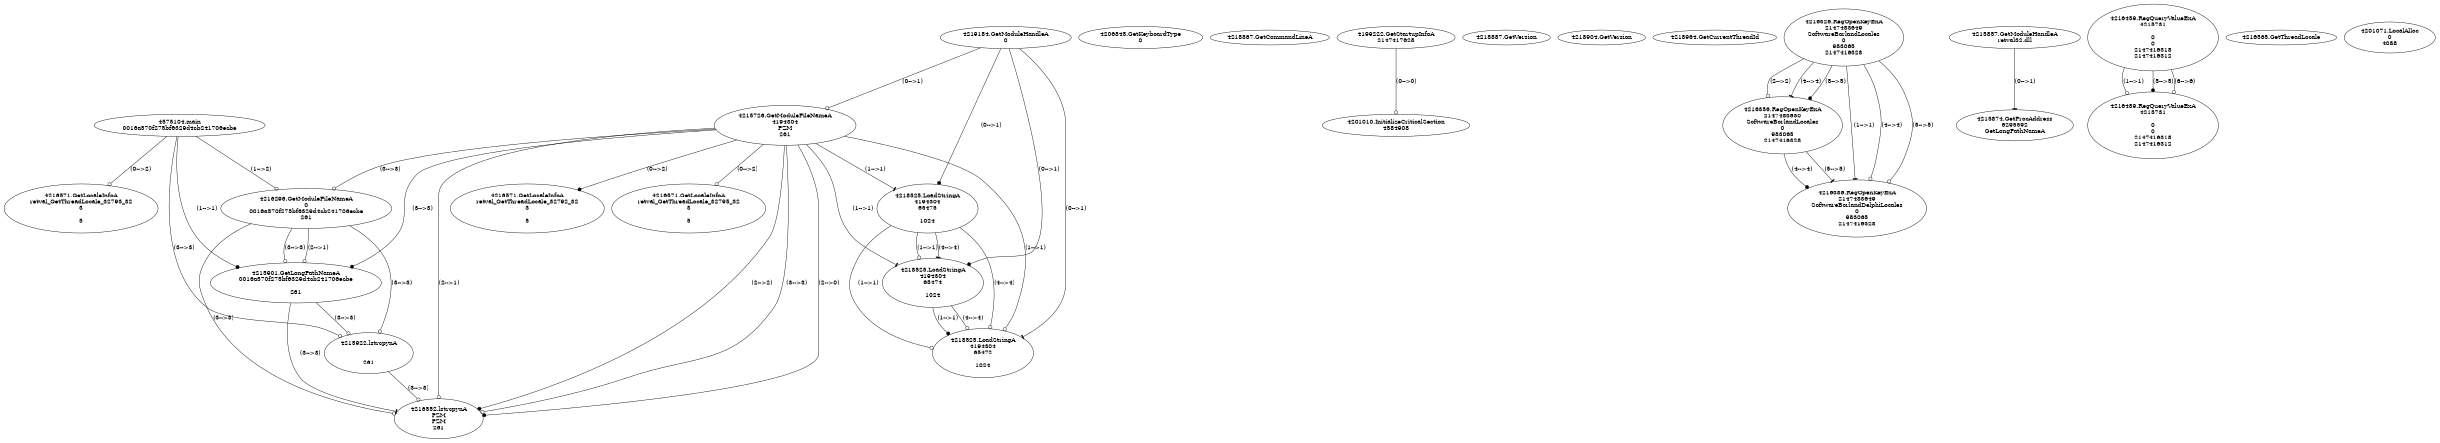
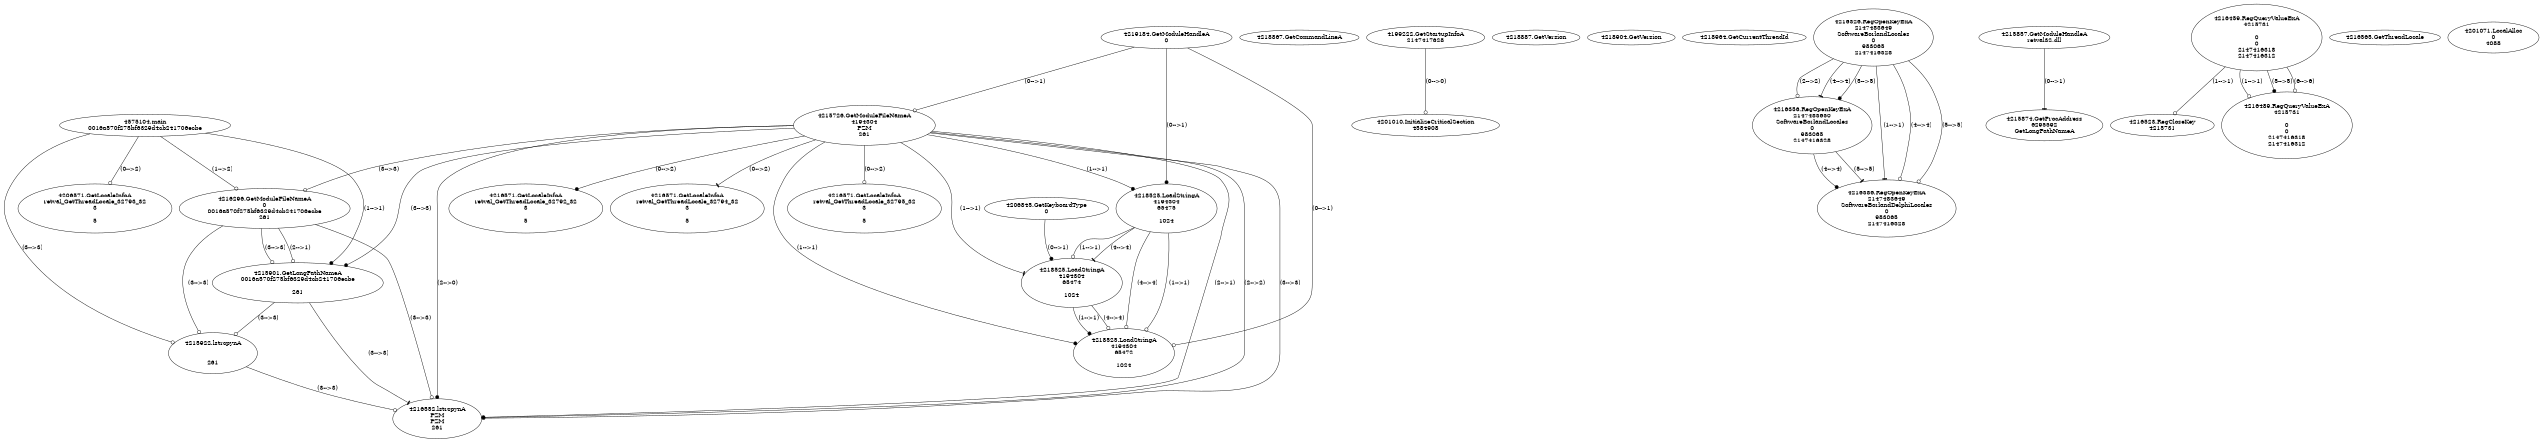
node "4216523.RegCloseKey 4215731": added
edge "4215726.GetModuleFileNameA 4194304 PZM 261" -> "4218525.LoadStringA 4194304 65475 1024": arrowhead tee -> dot
edge "4219184.GetModuleHandleA 0" -> "4218525.LoadStringA 4194304 65474 1024": now "4206845.GetKeyboardType 0" -> "4218525.LoadStringA 4194304 65474 1024"
edge "4215726.GetModuleFileNameA 4194304 PZM 261" -> "4218525.LoadStringA 4194304 65472 1024": arrowhead odot -> dot
edge "4219184.GetModuleHandleA 0" -> "4218525.LoadStringA 4194304 65472 1024": arrowhead tee -> odot
node "4216571.GetLocaleInfoA retval_GetThreadLocale_32793_32 3 5": label "4216571.GetLocaleInfoA retval_GetThreadLocale_32793_32 3 5" -> "4206571.GetLocaleInfoA retval_GetThreadLocale_32793_32 3 5"
node "4216571.GetLocaleInfoA retval_GetThreadLocale_32794_32 3 5": added
